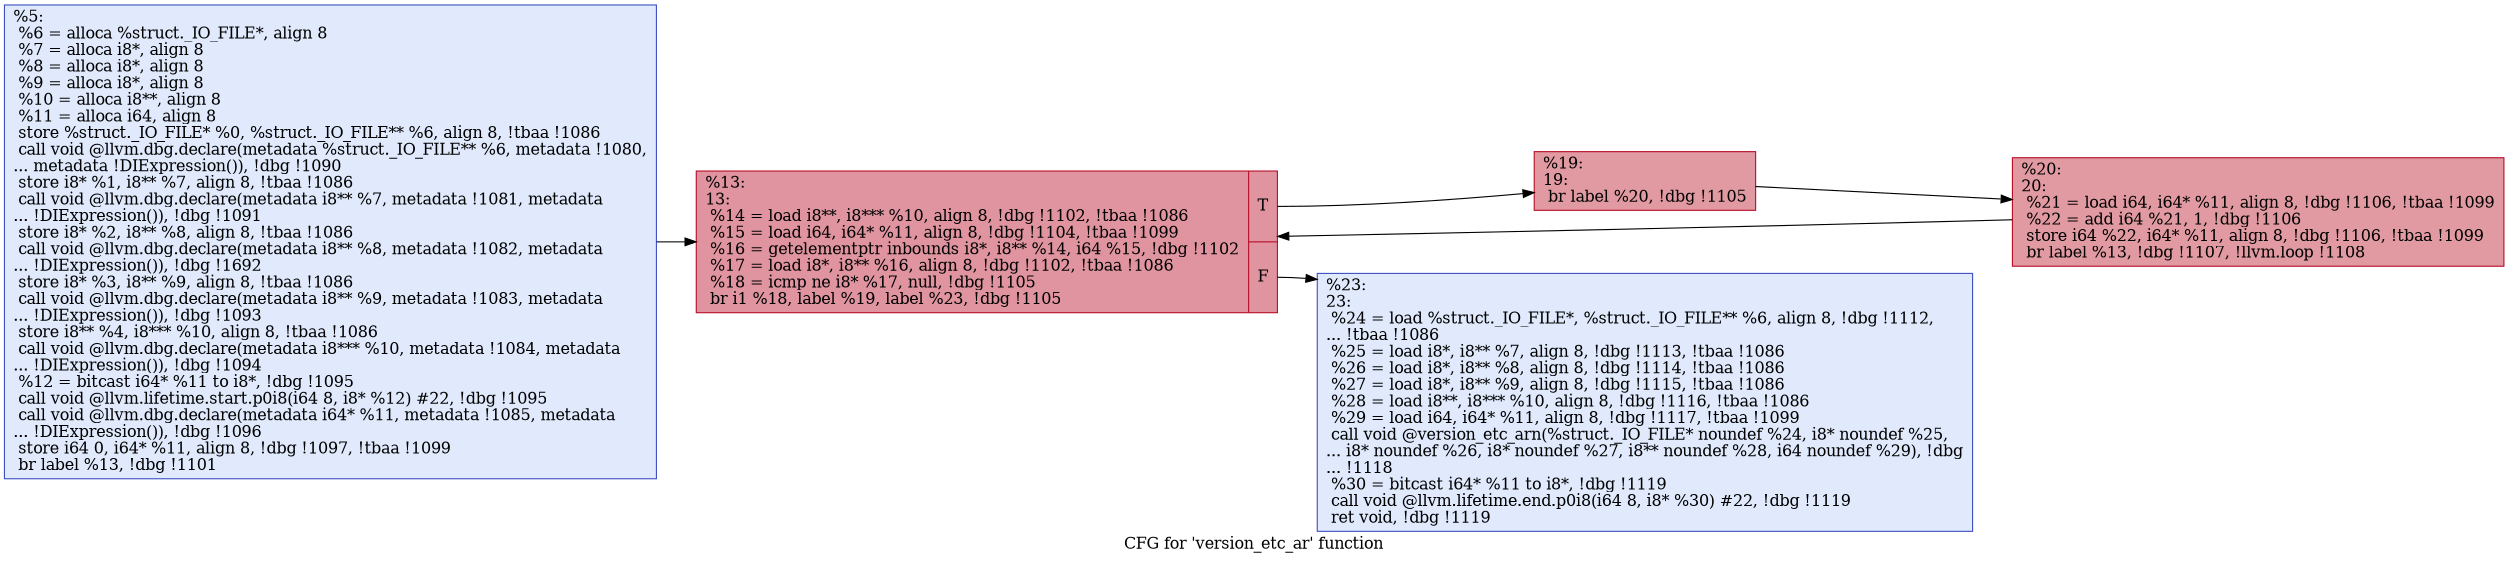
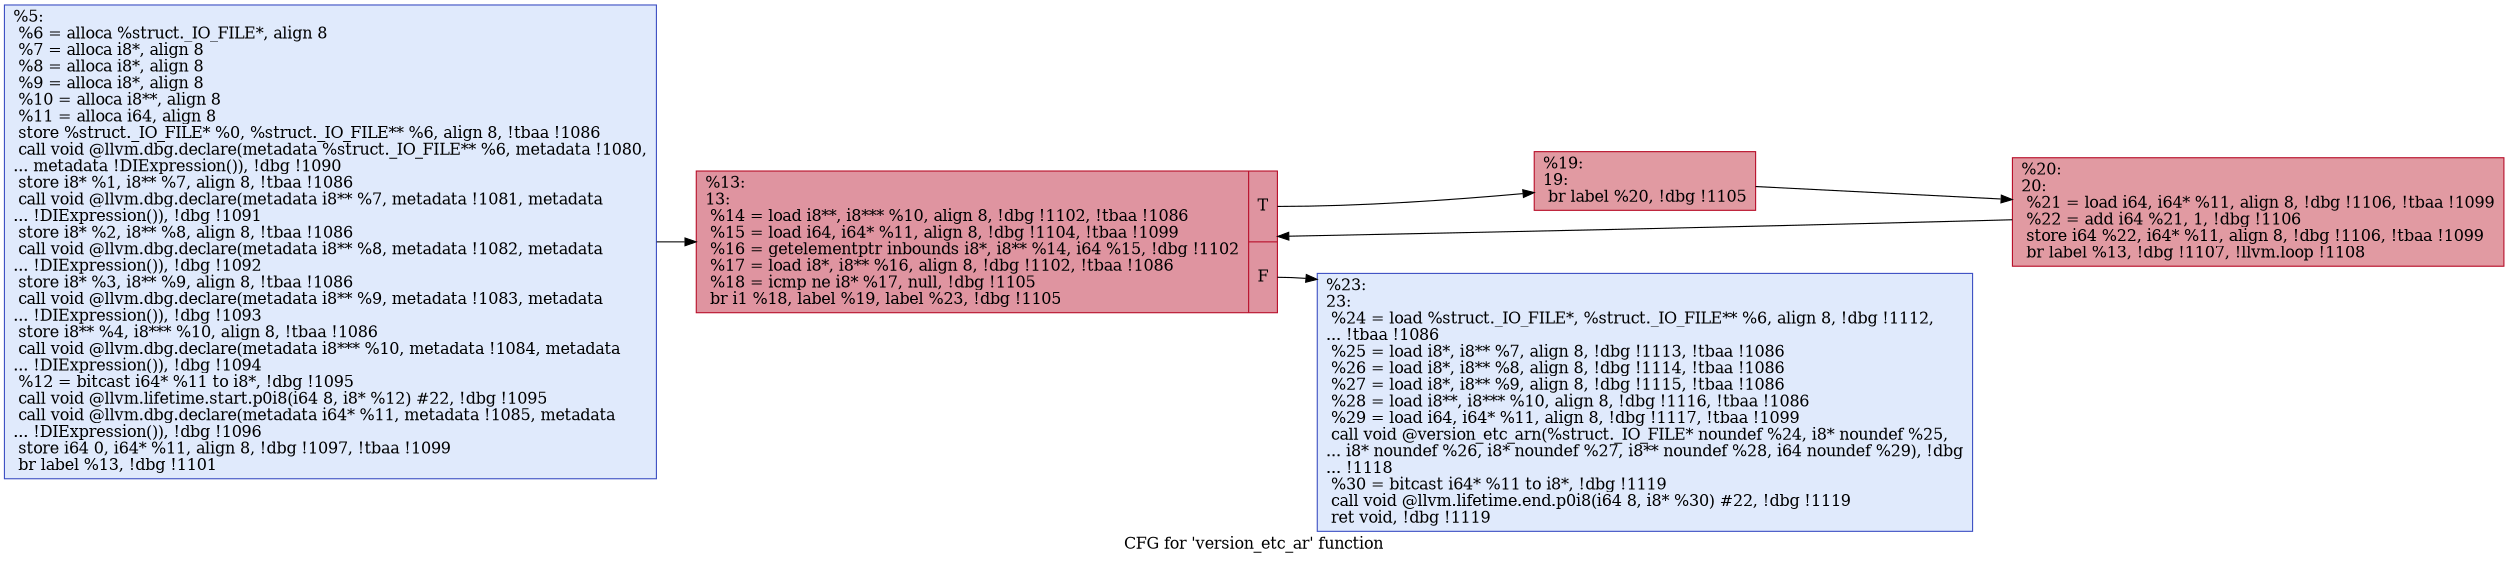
node "%5:": text "... !DIExpression()), !dbg !1692" -> "... !DIExpression()), !dbg !1092"
